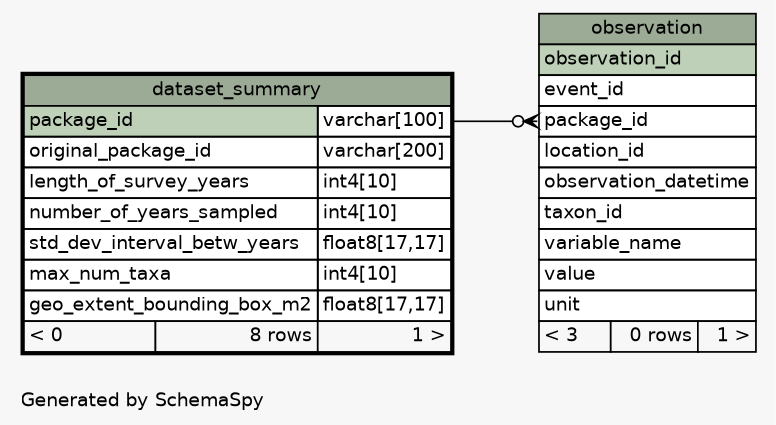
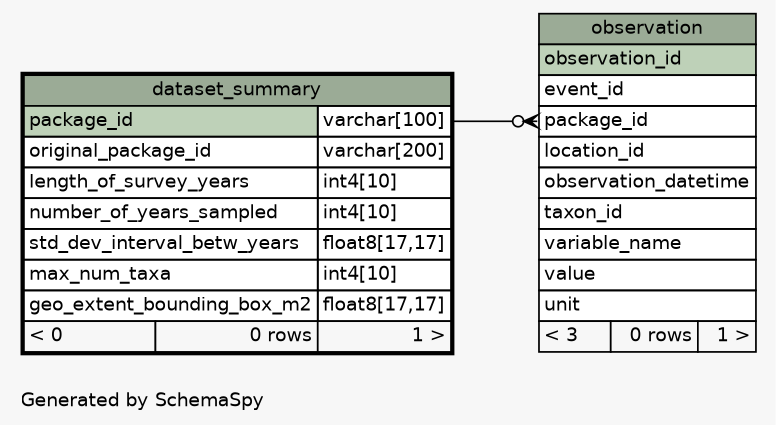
node "dataset_summary": text "8 rows" -> "0 rows"
